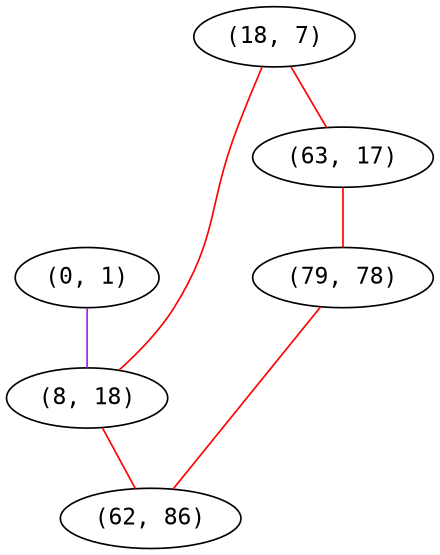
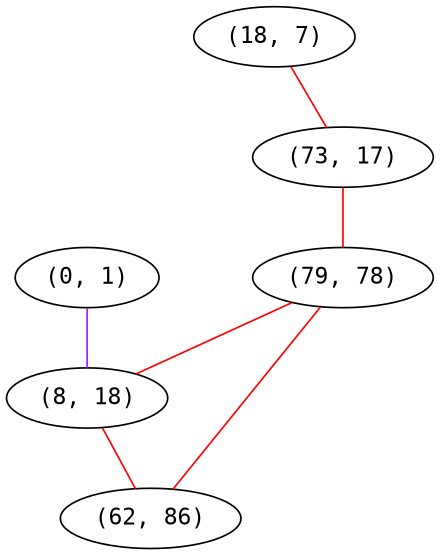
node "(63, 17)": label "(63, 17)" -> "(73, 17)"
edge "(18, 7)" -- "(8, 18)": now "(79, 78)" -- "(8, 18)"
